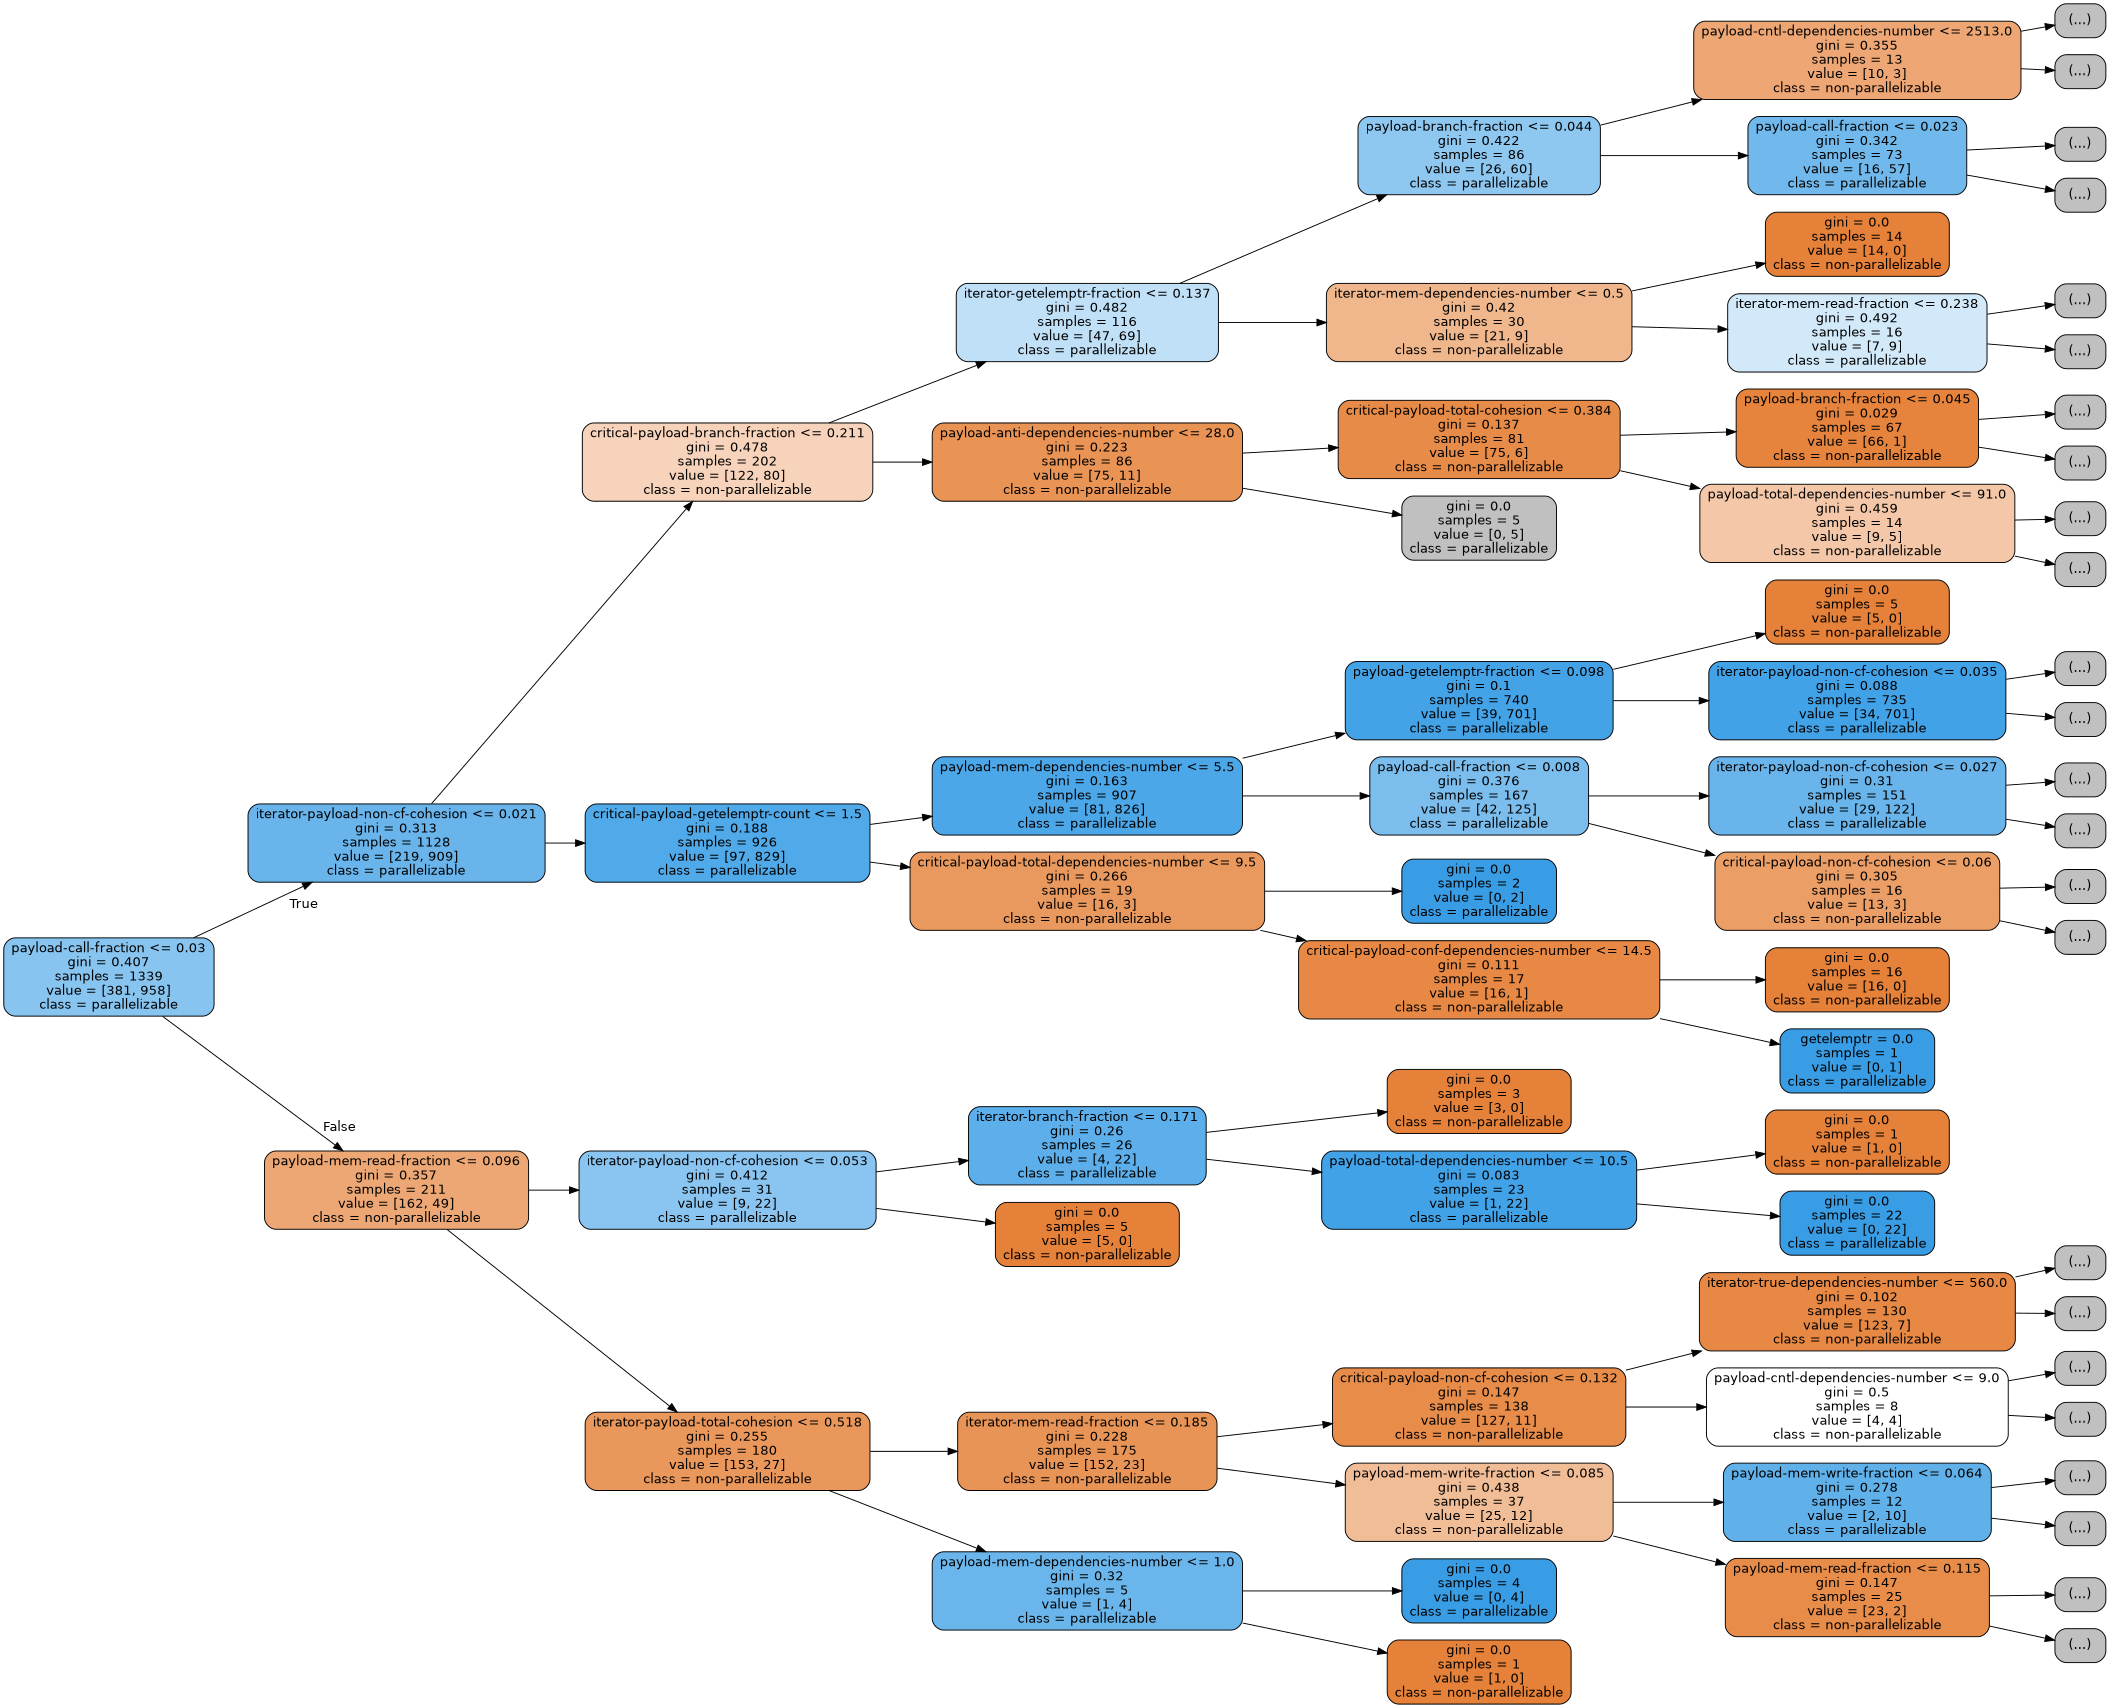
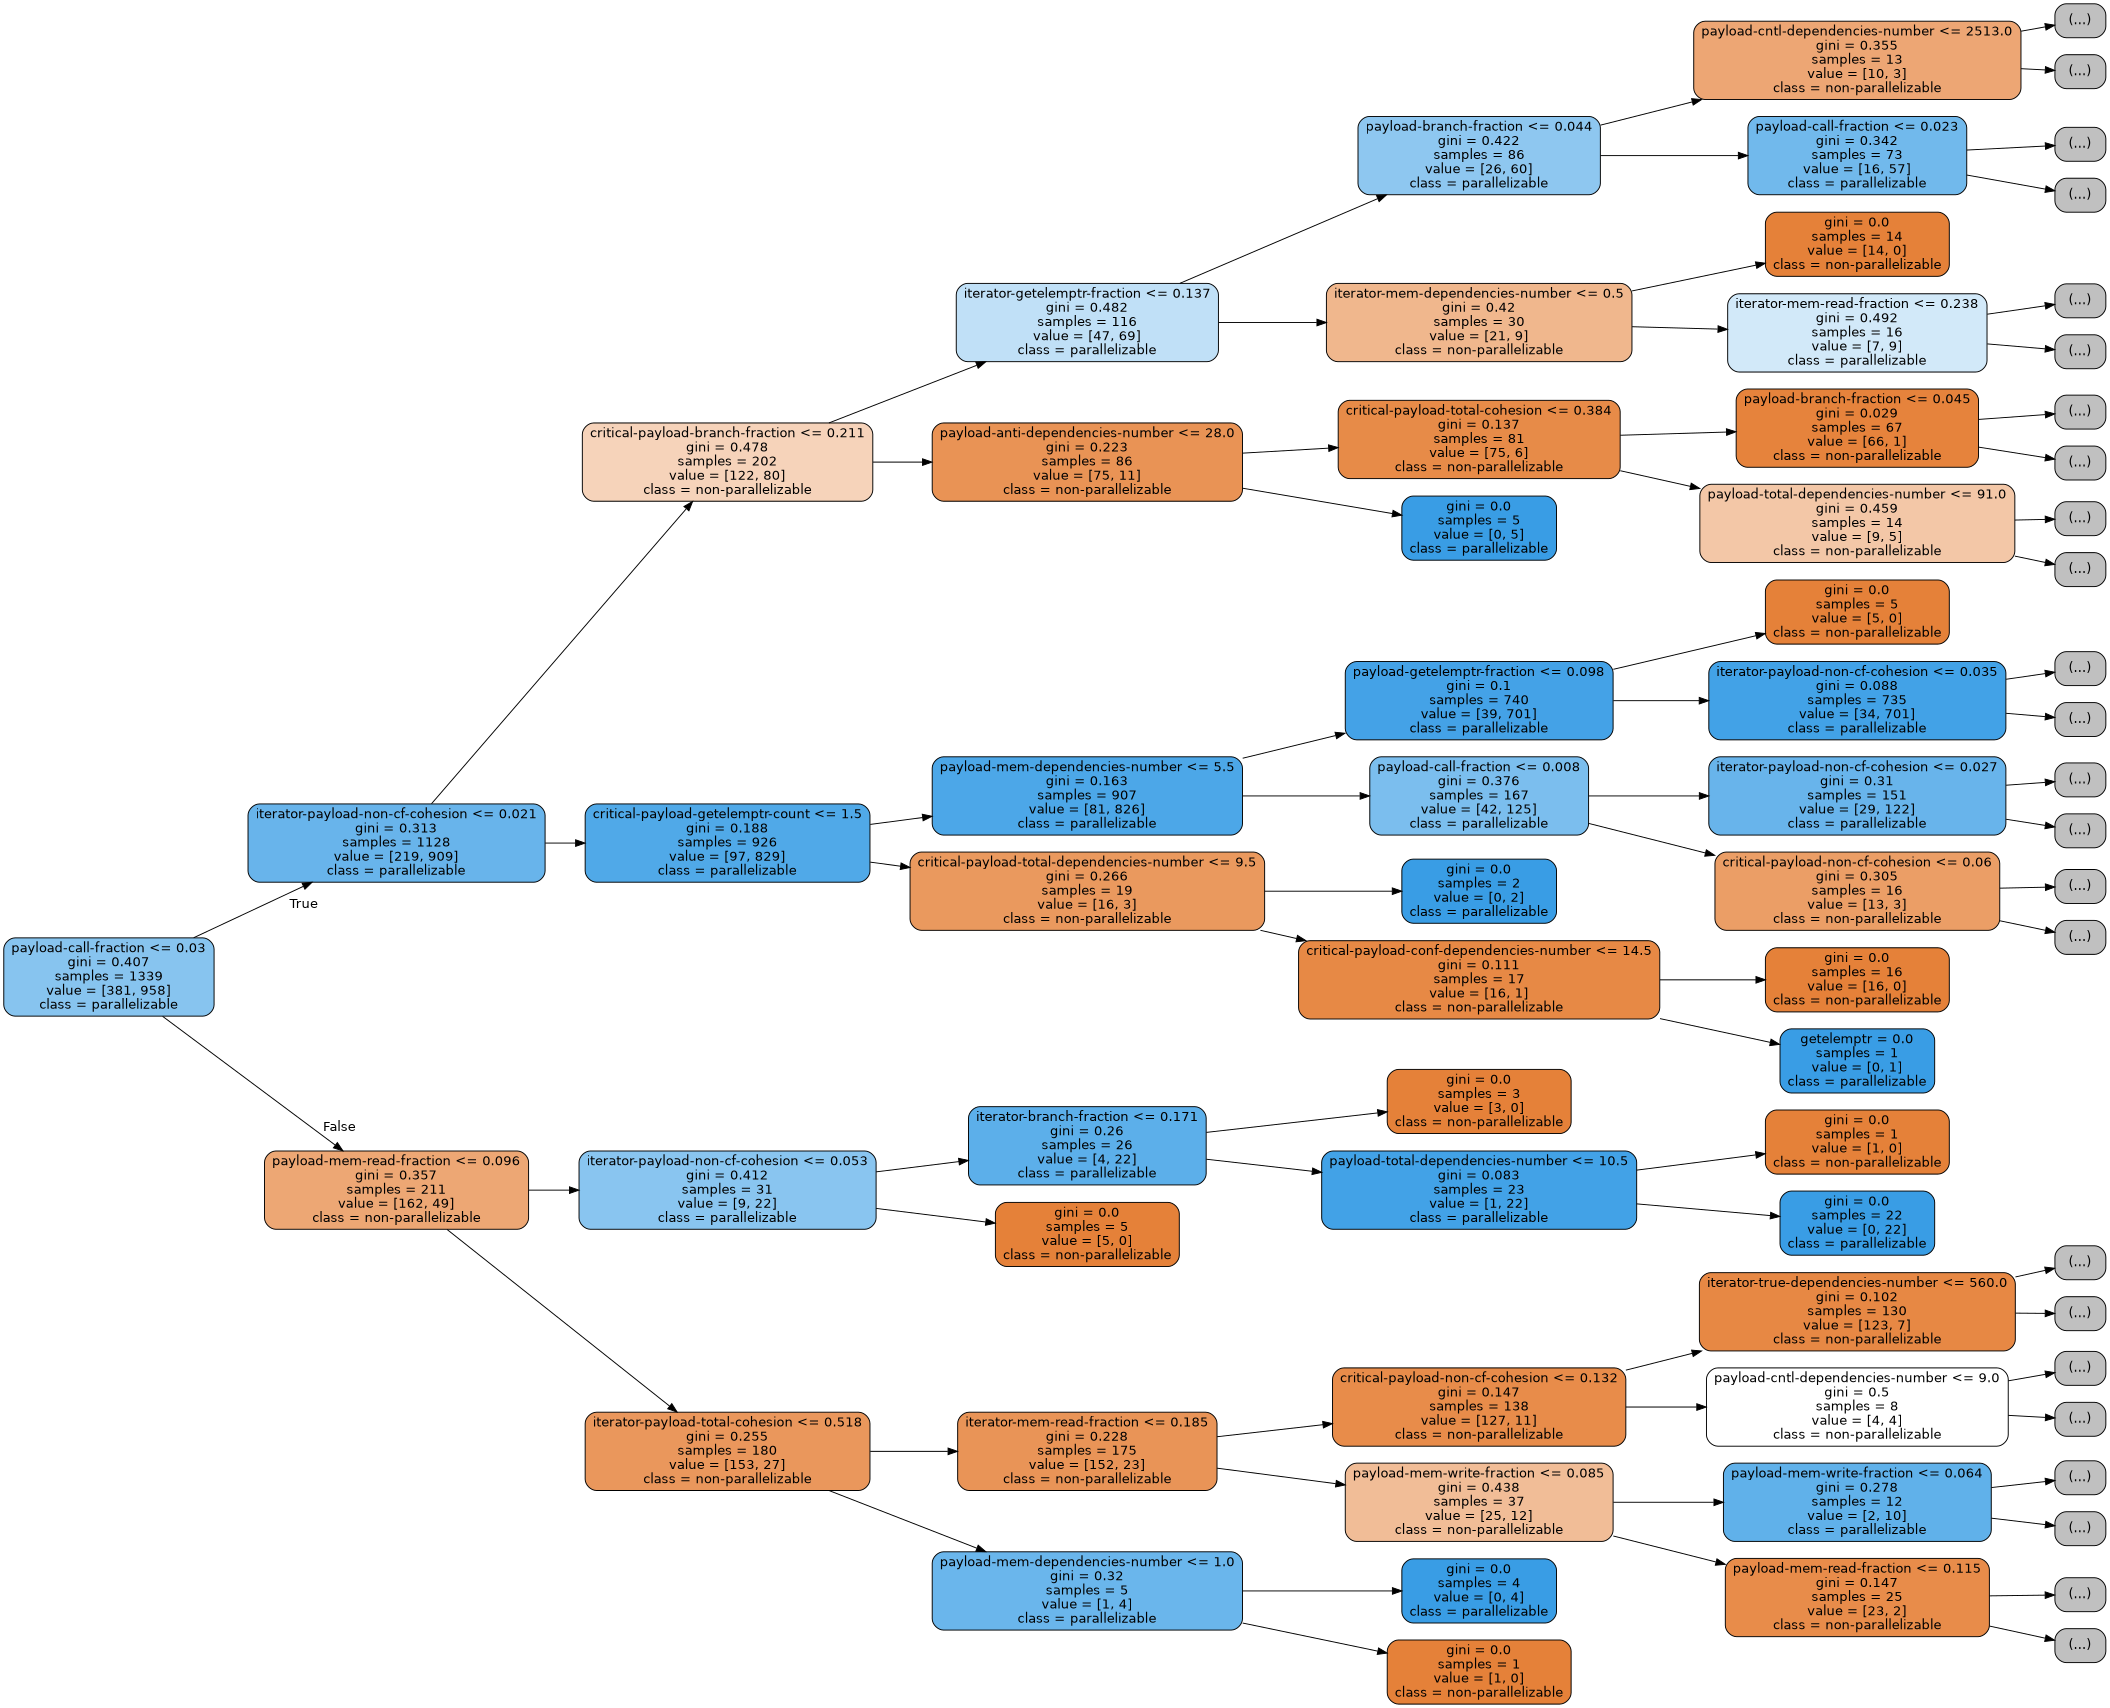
node "gini = 0.0 samples = 5 value = [0, 5] class = parallelizable": fillcolor #c0c0c0 -> #399de5ff
